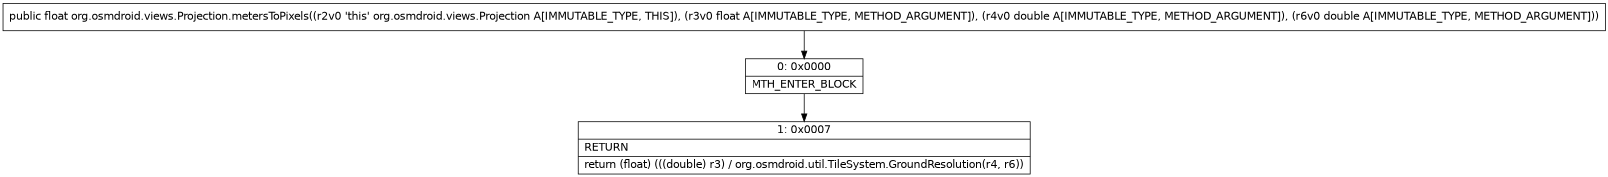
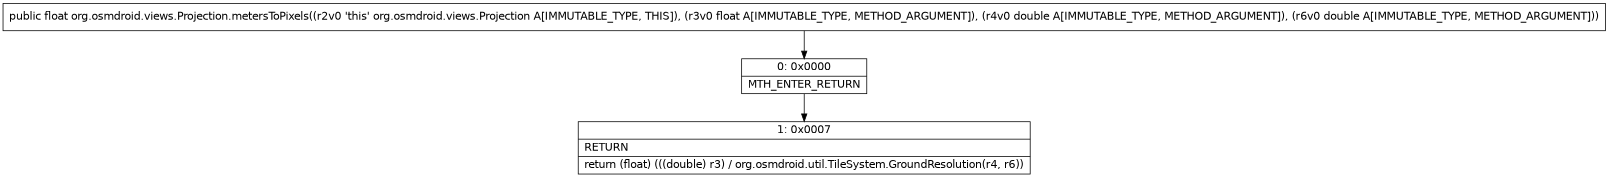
node "0: 0x0000": text "MTH_ENTER_BLOCK" -> "MTH_ENTER_RETURN"
